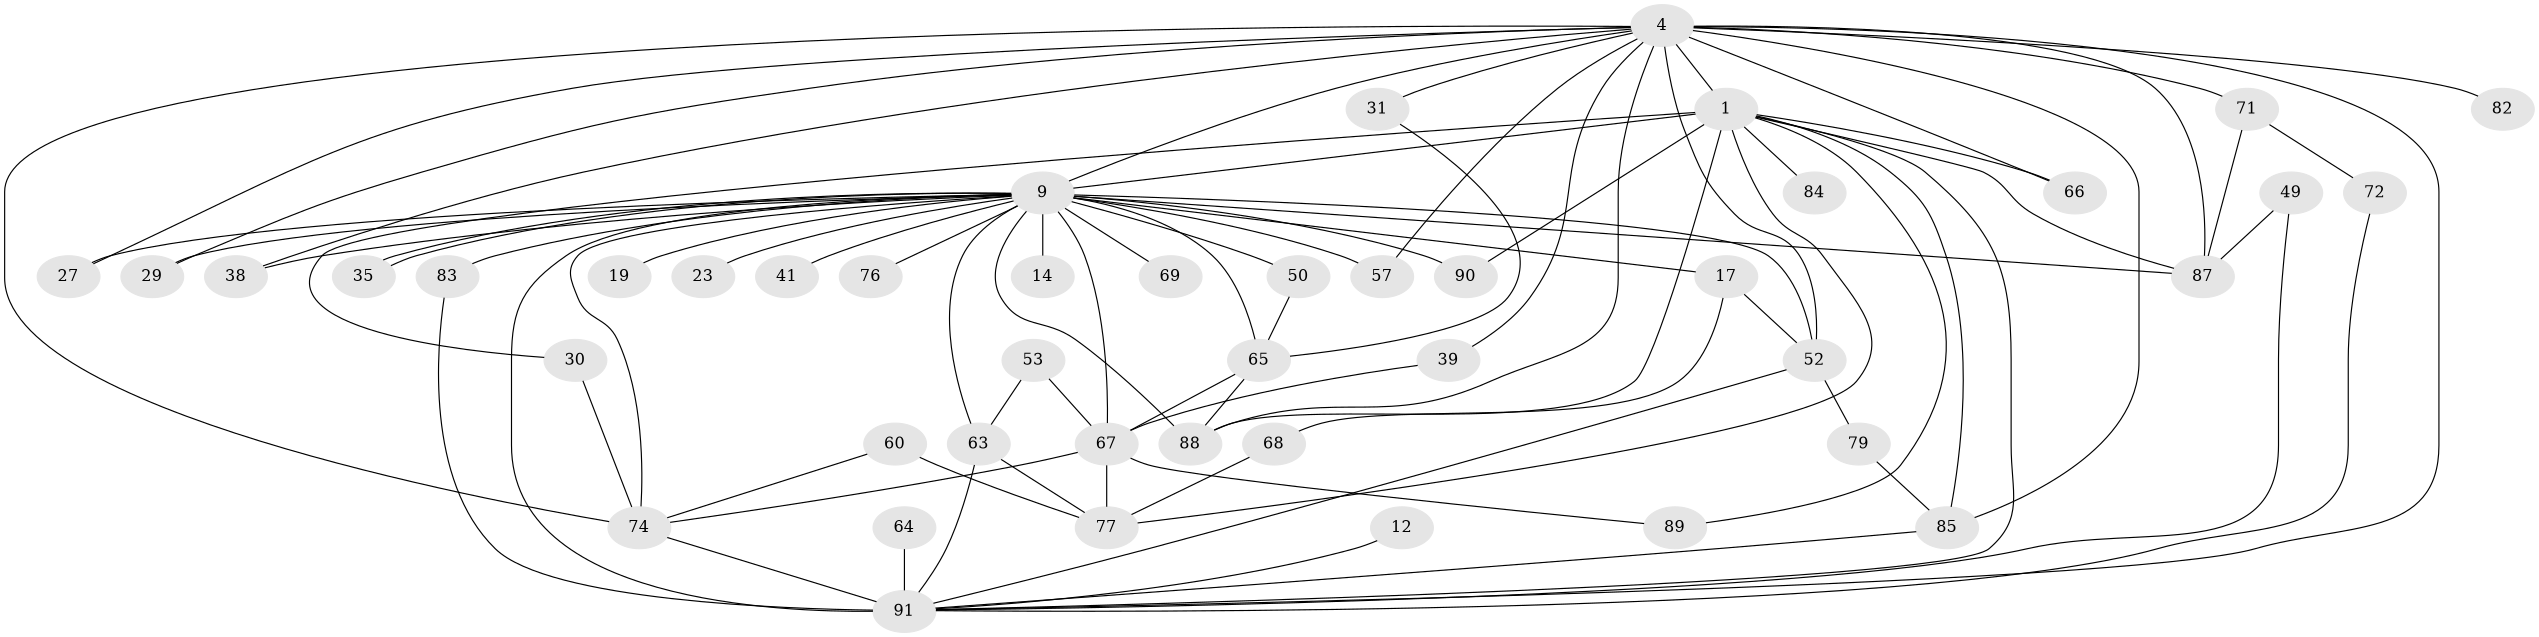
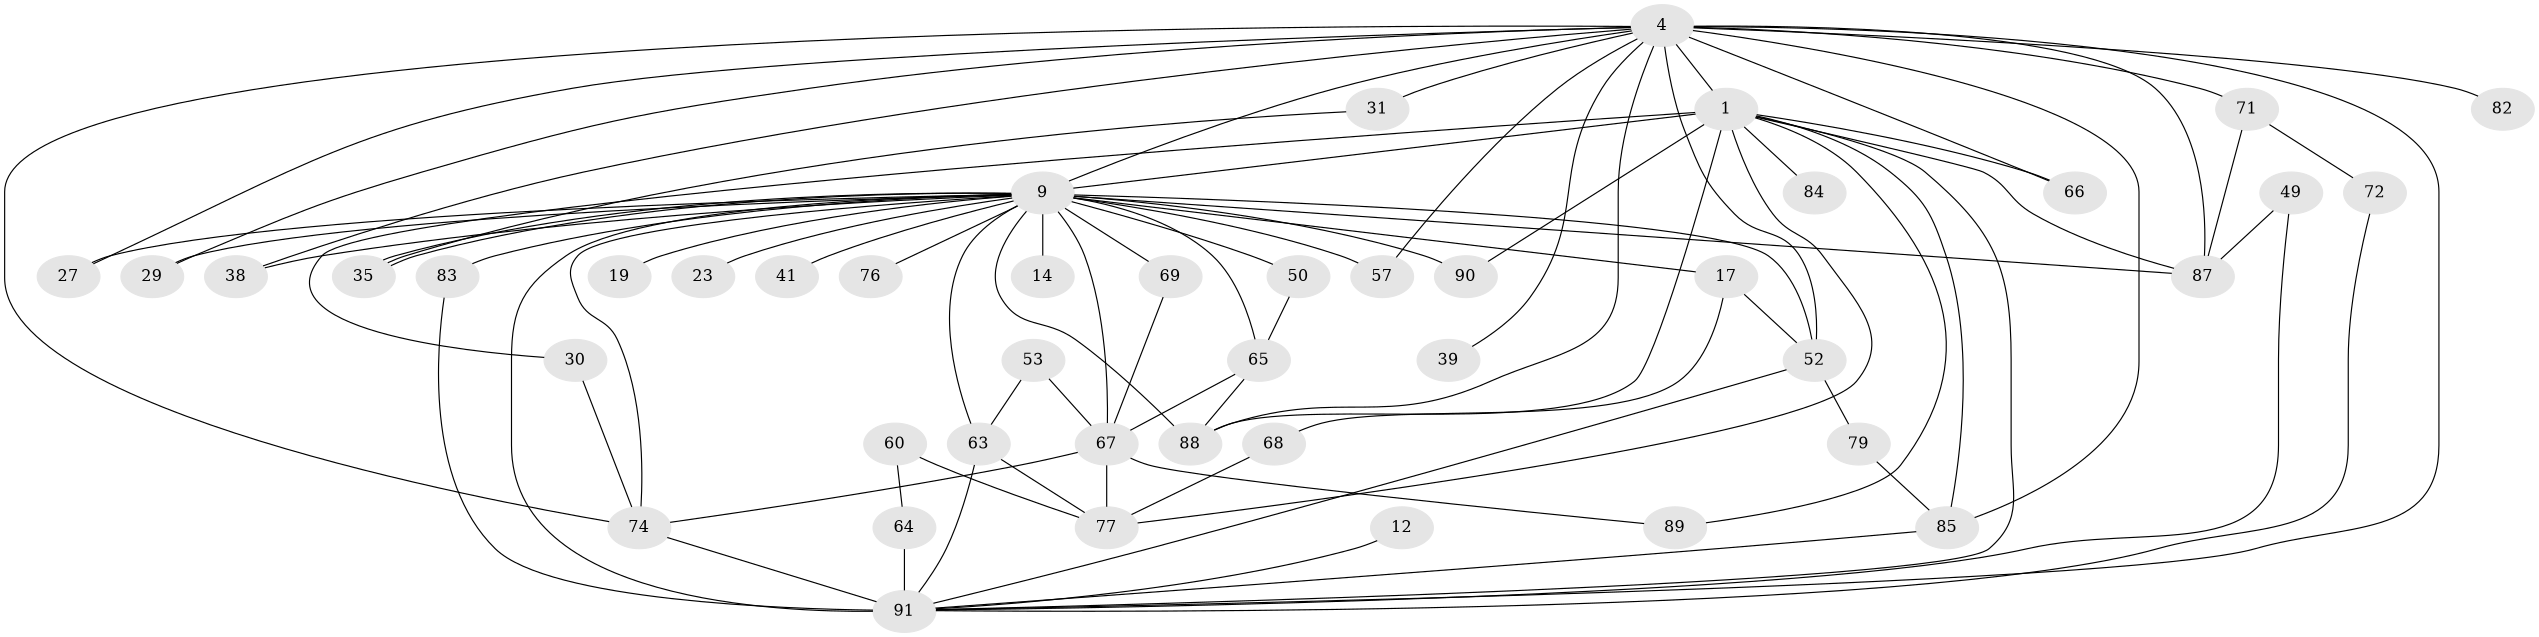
edge "31" -- "65": now "31" -- "35"
edge "39" -- "67": now "69" -- "67"
edge "60" -- "74": now "60" -- "64"
